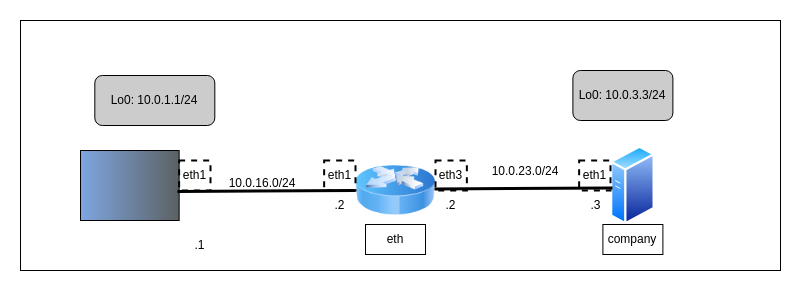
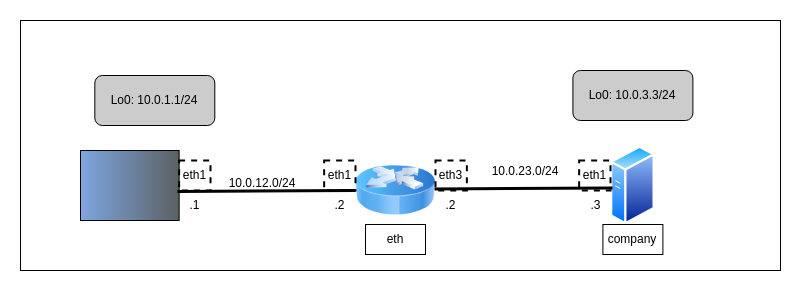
node "Lo0: 10.0.3.3/24": size 100x50 -> 120x50
node "10.0.16.0/24": label "10.0.16.0/24" -> "10.0.12.0/24"
node ".1": moved (200, 246) -> (195, 206)
